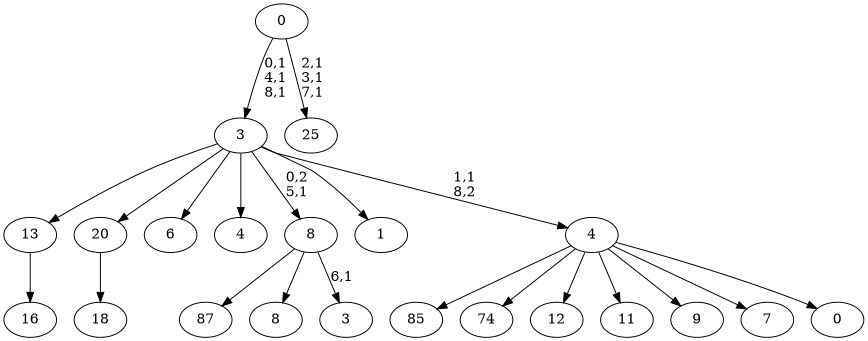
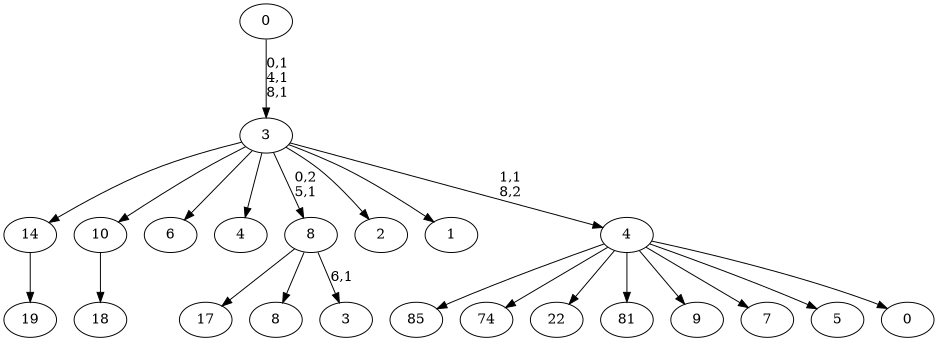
node "25": removed
node "13": label "13" -> "14"
node "20": label "20" -> "10"
node "2": added
node "16": label "16" -> "19"
node "87": label "87" -> "17"
node "12": label "12" -> "22"
node "11": label "11" -> "81"
node "5": added
